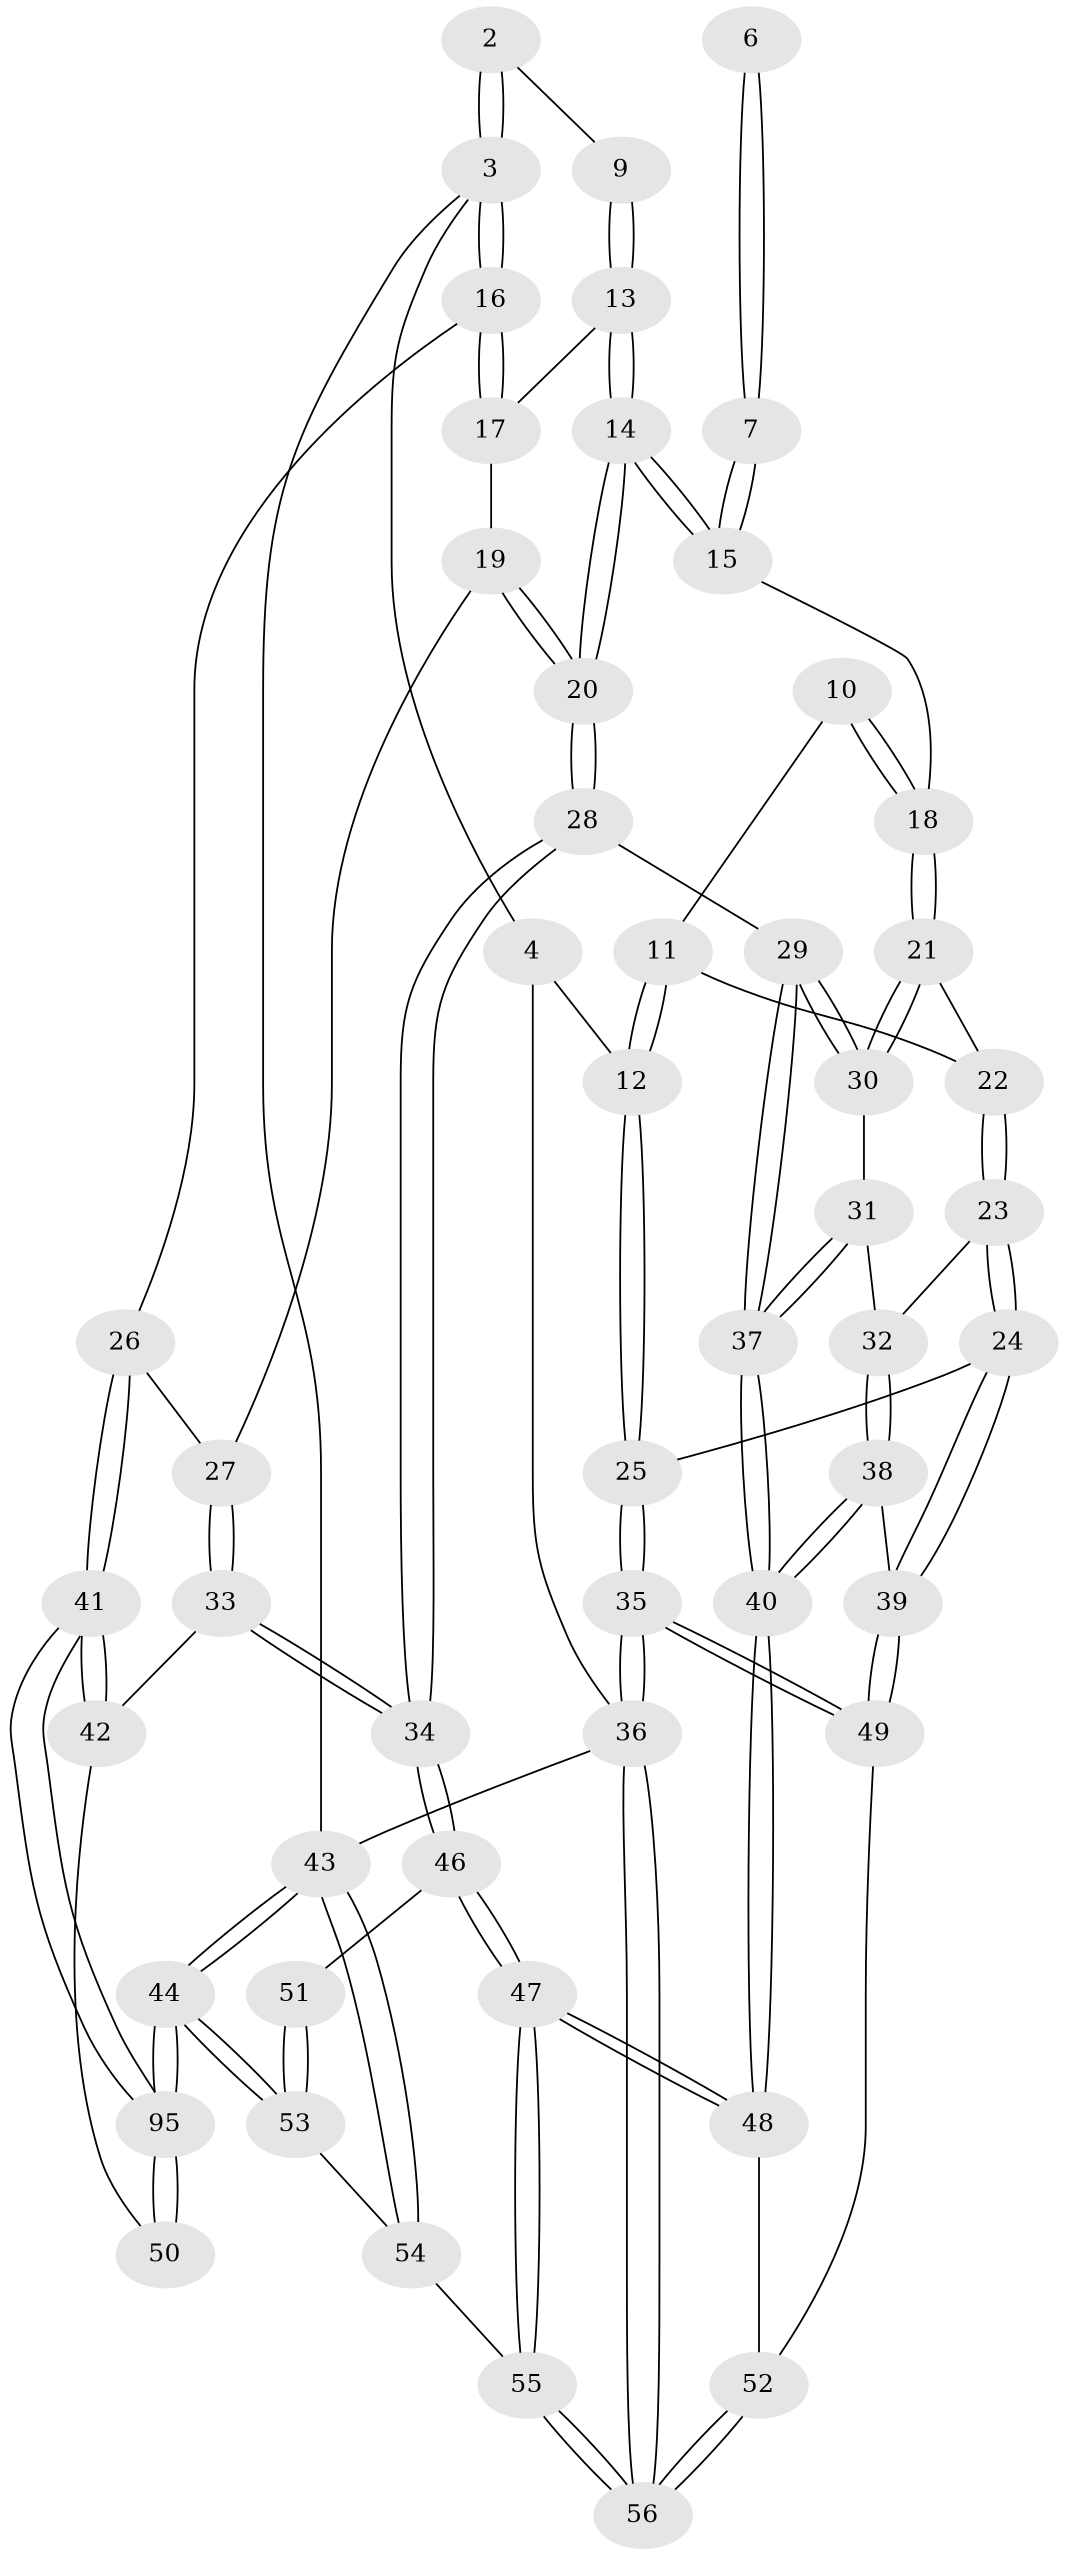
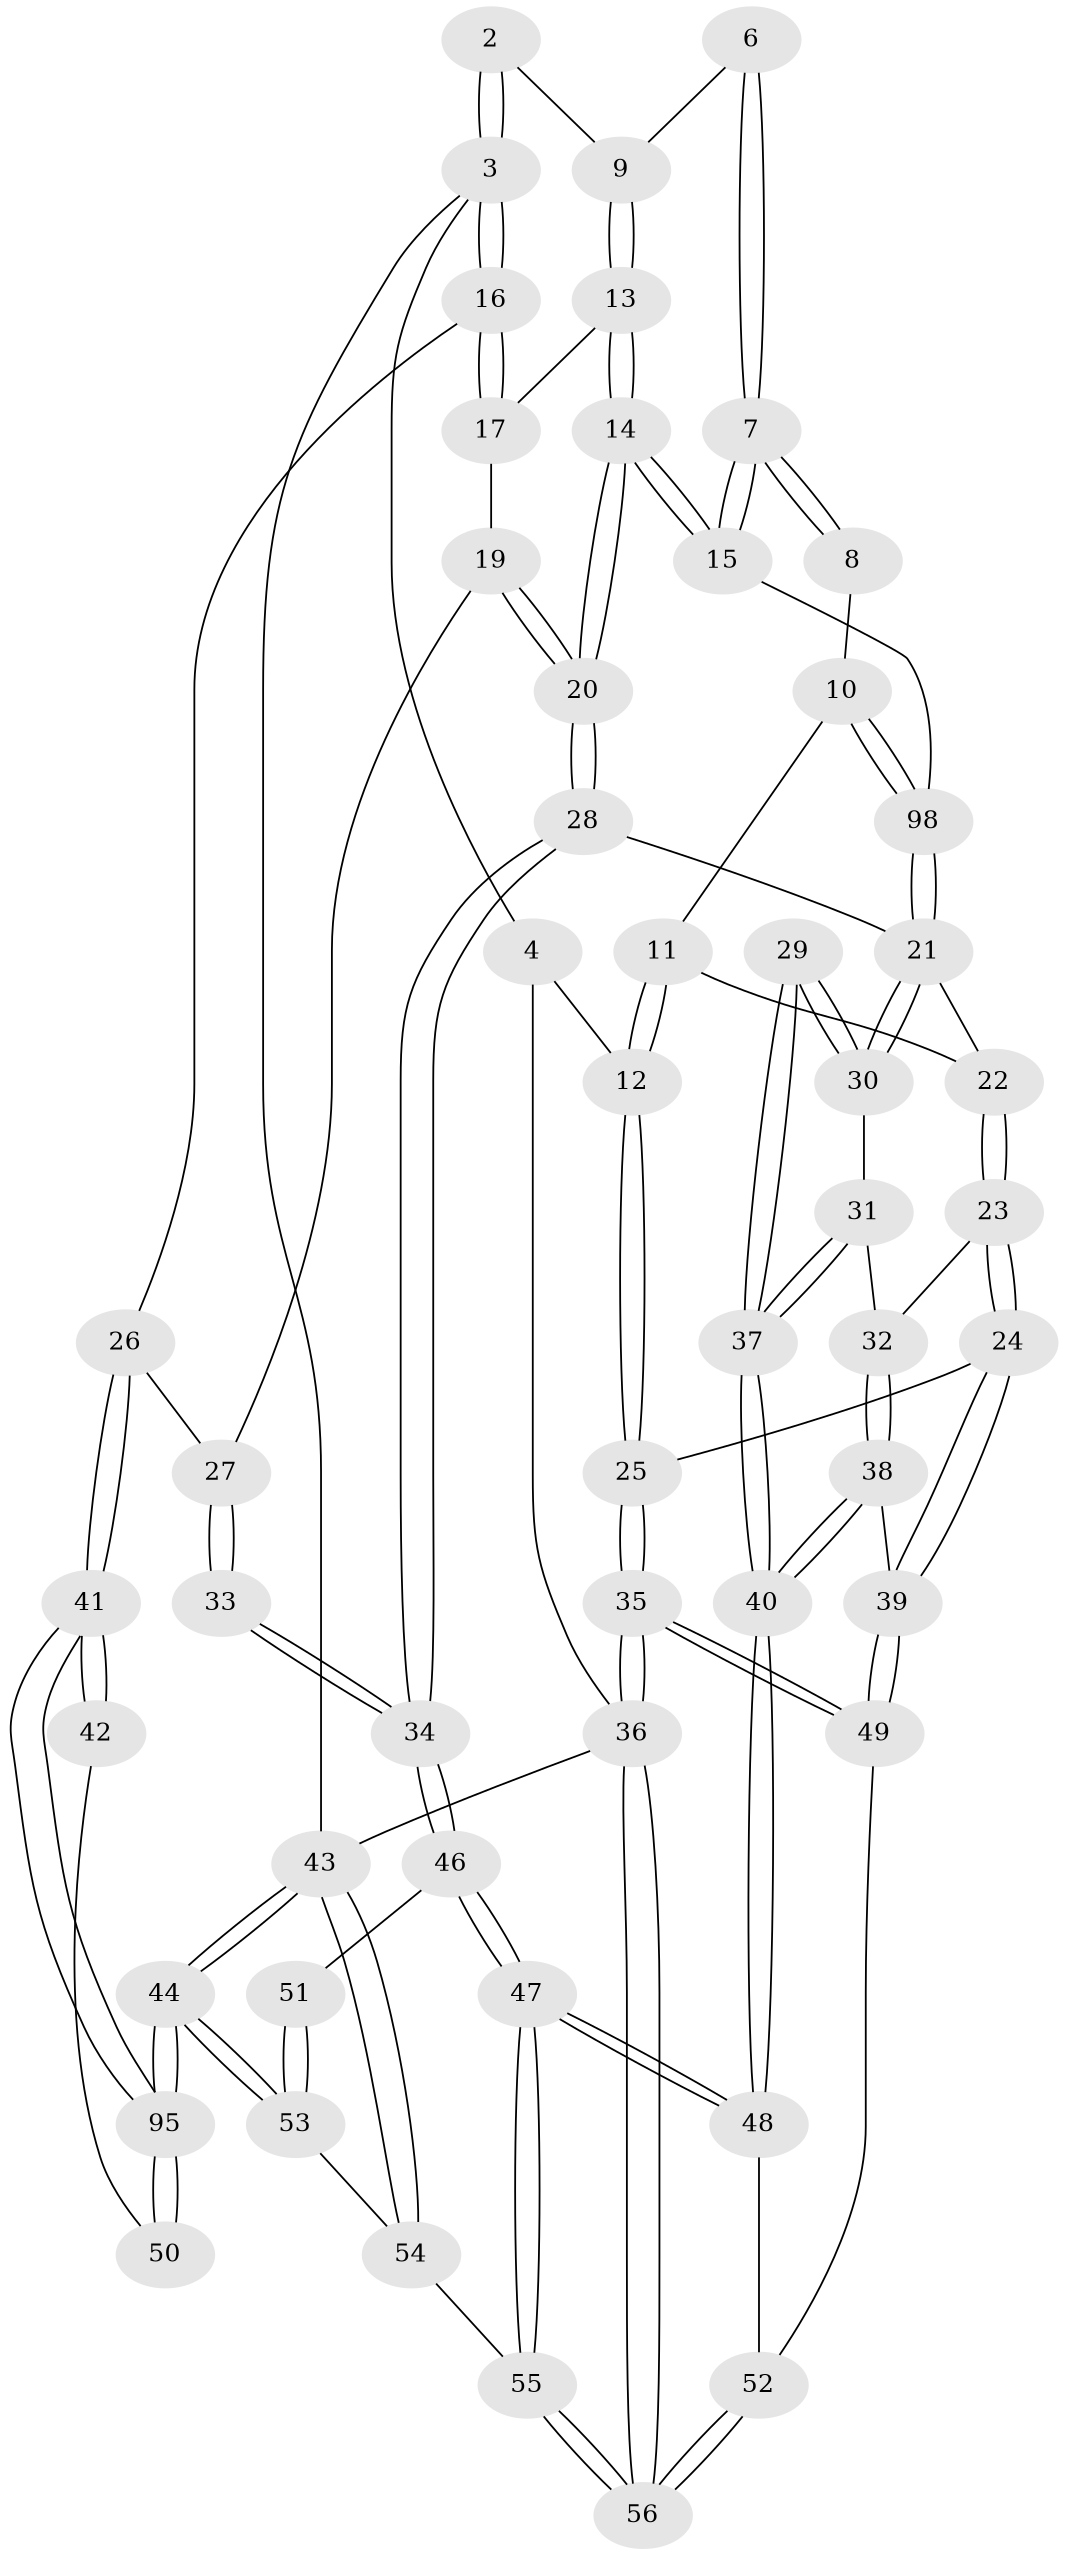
edge "6" -- "9": added
node "8": added
node "18": label "18" -> "98"
edge "28" -- "29": now "28" -- "21"
edge "33" -- "42": removed
